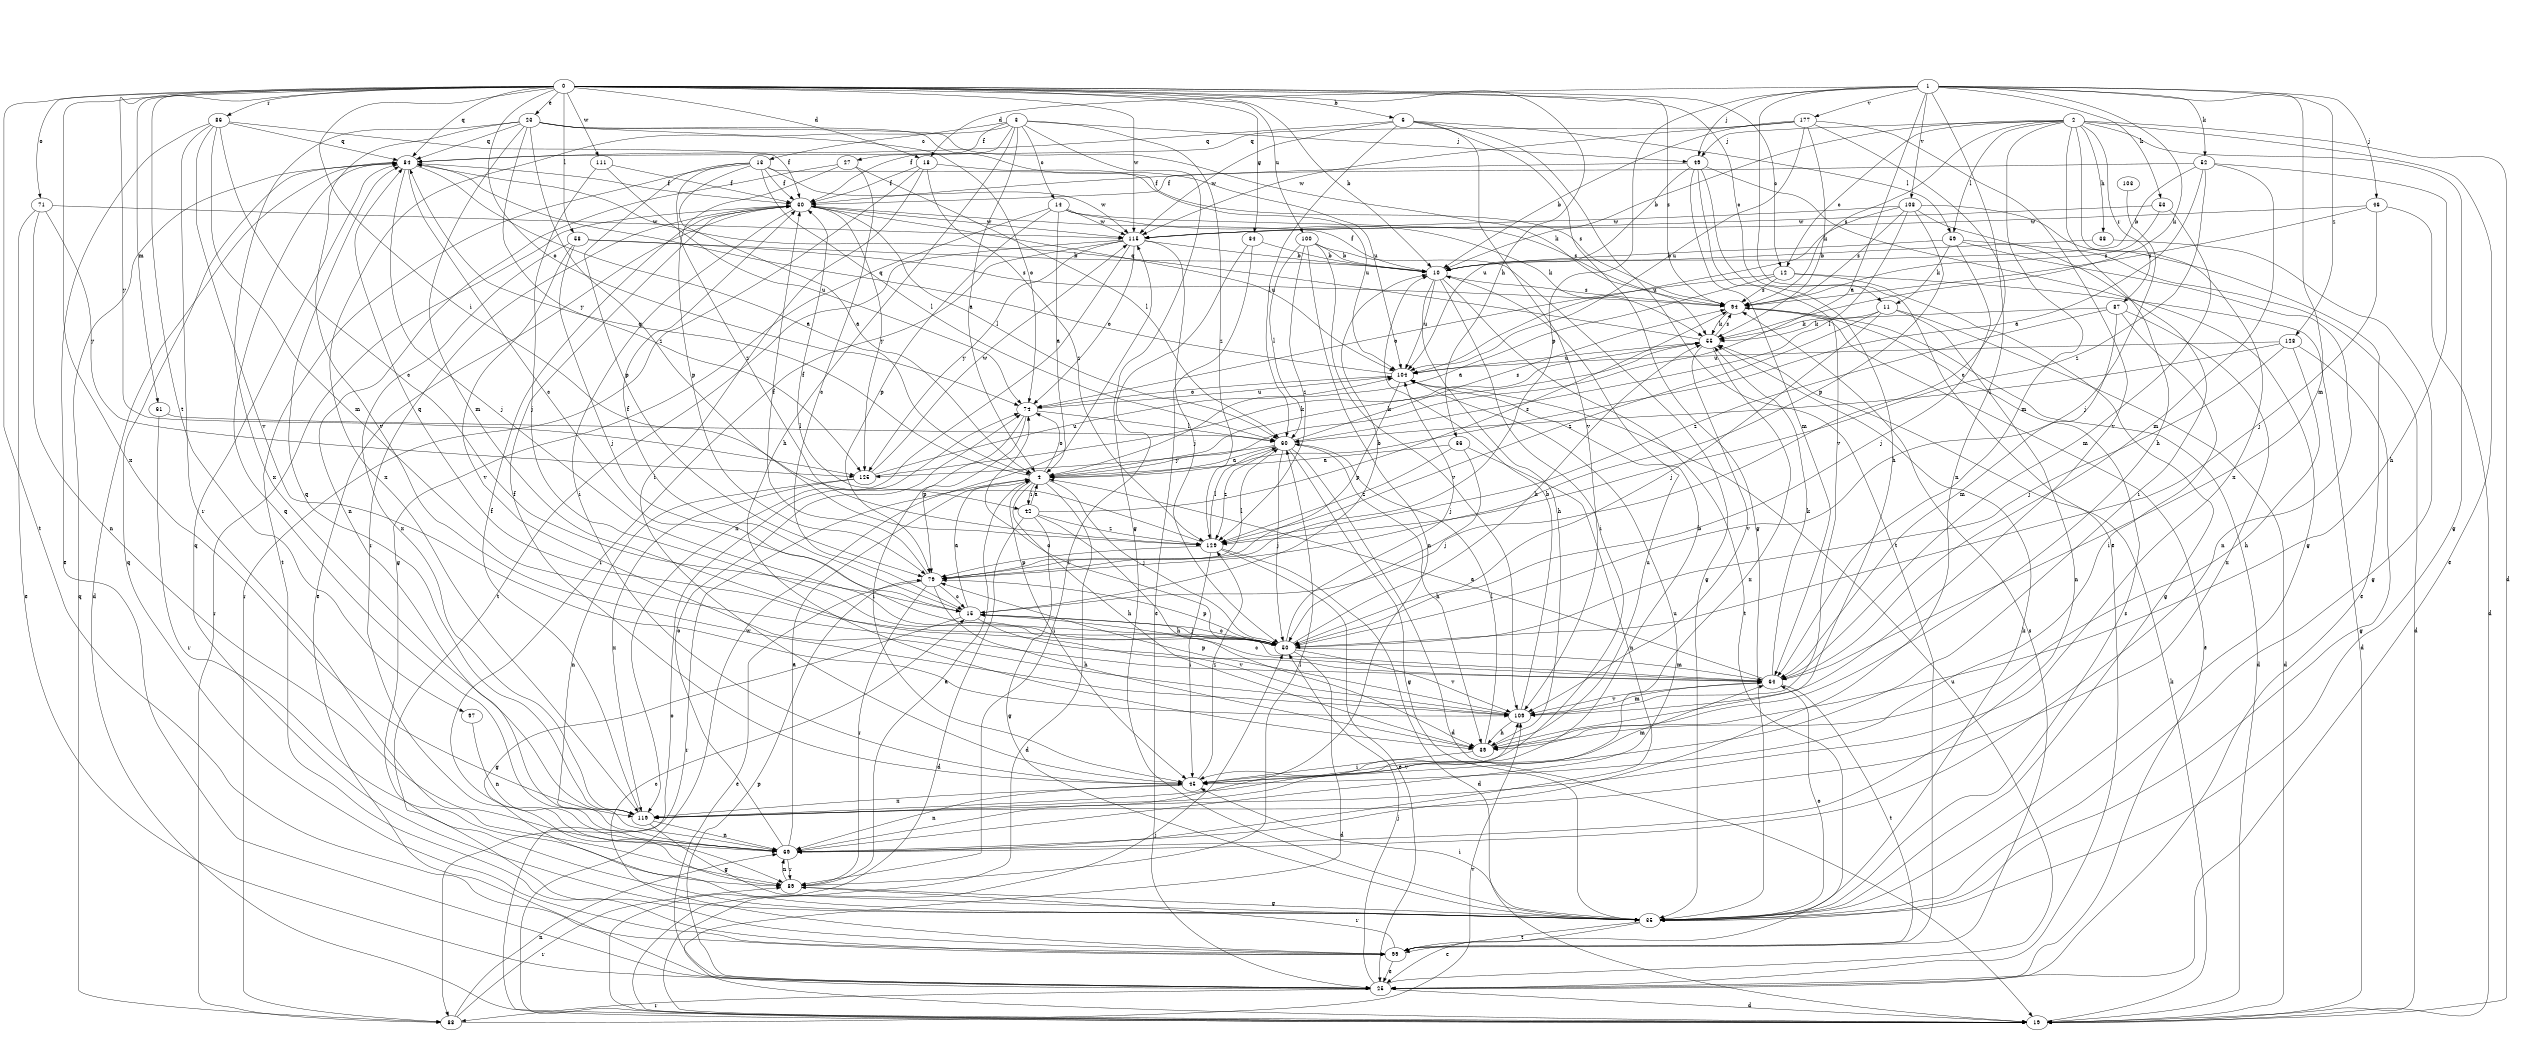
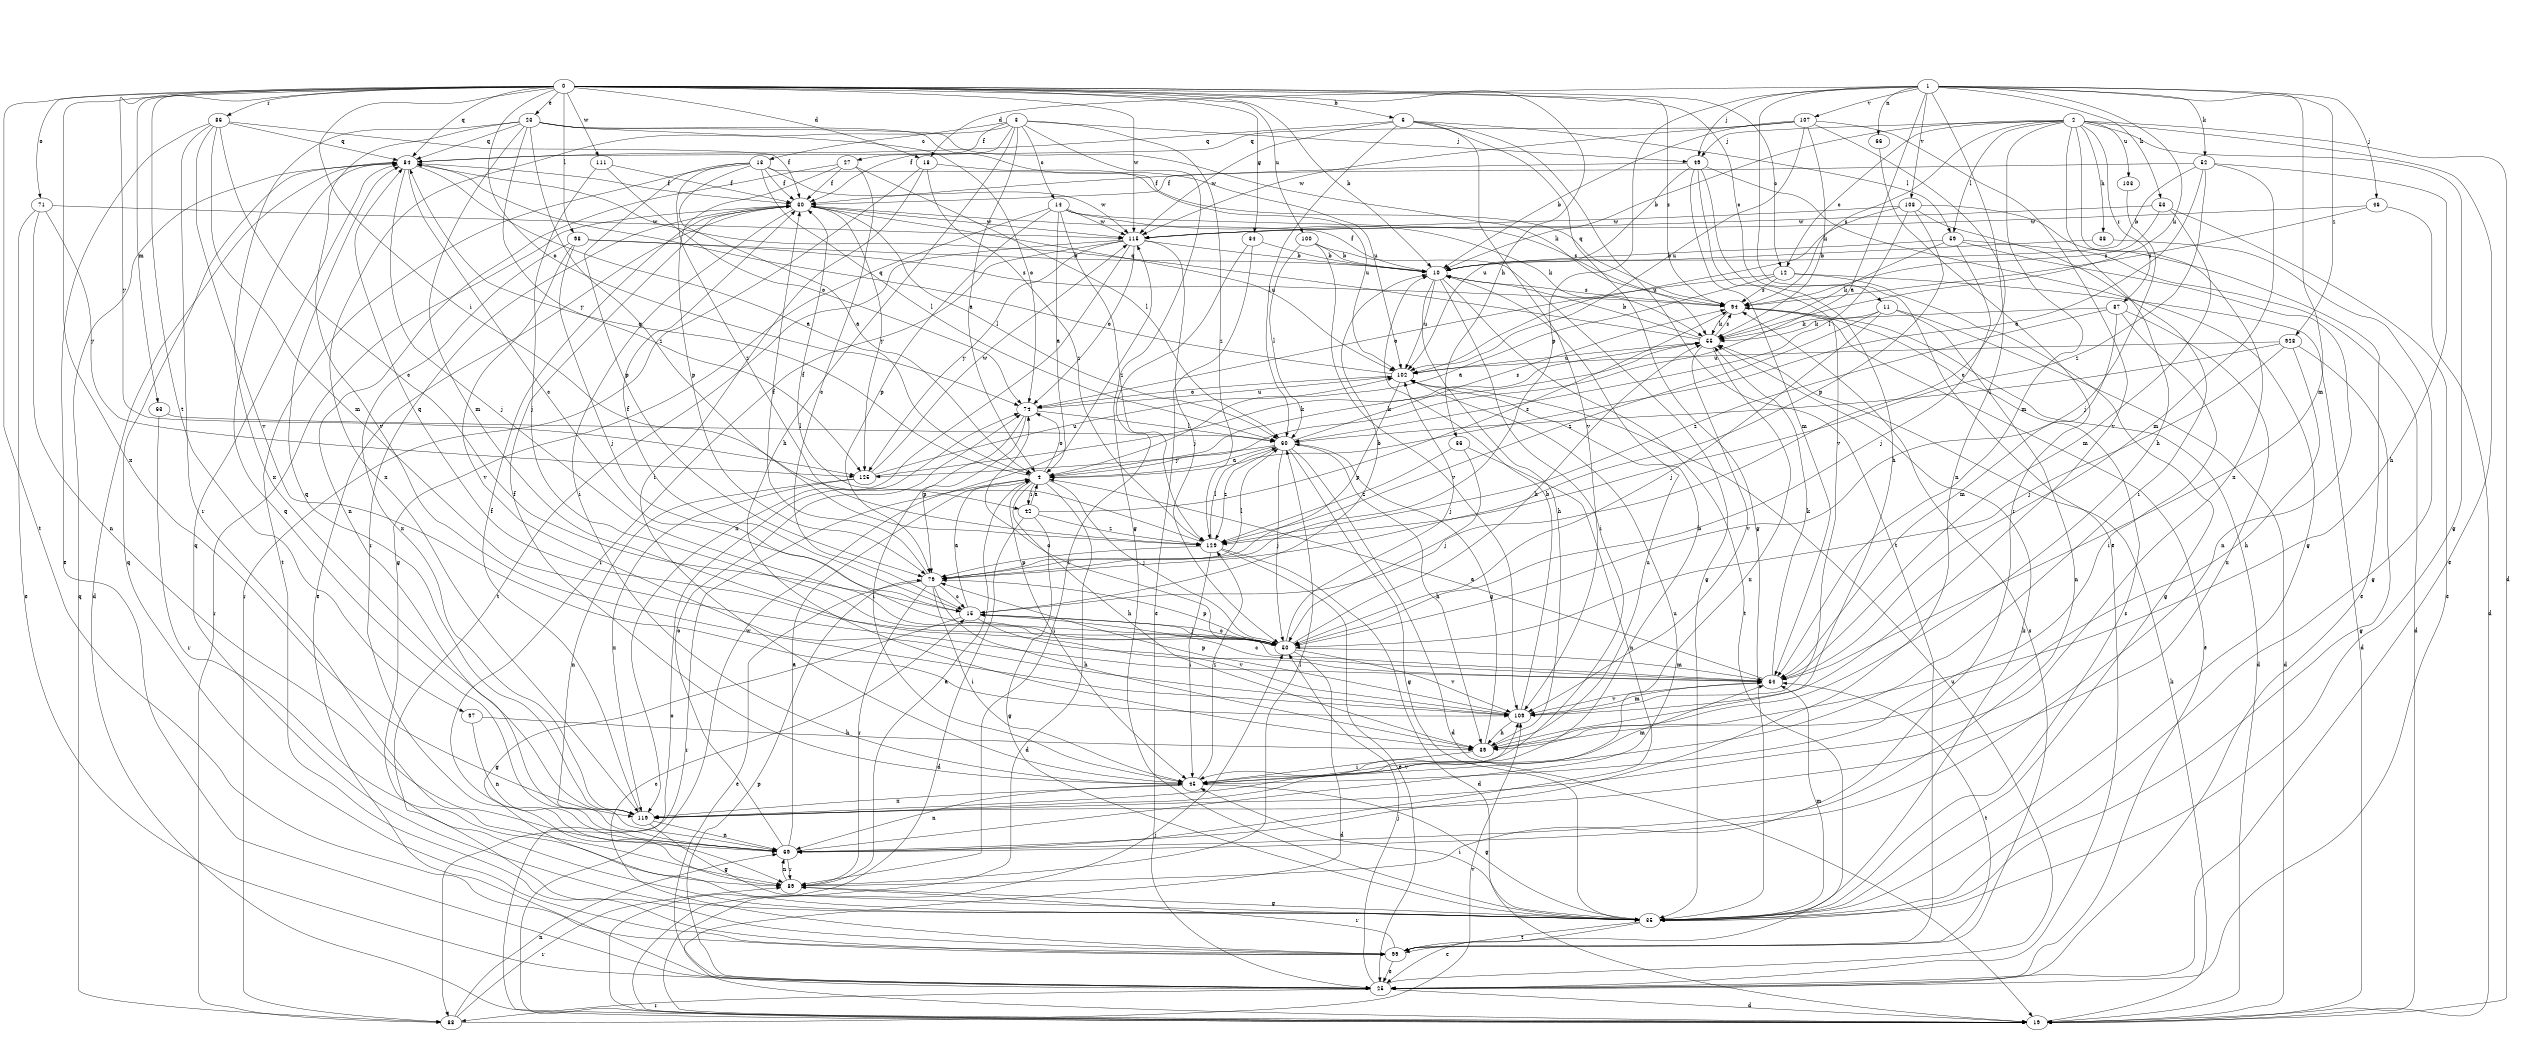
node "177": label "177" -> "107"
edge "2" -> "103": added, label "u"
node "66": added
edge "18" -> "30": now "27" -> "30"
node "58": label "58" -> "98"
edge "13" -> "94": label "s" -> "q"
edge "108" -> "94": removed, label "s"
edge "59" -> "11": now "59" -> "55"
edge "111" -> "74": label "u" -> "o"
edge "55" -> "10": added, label "b"
node "128": label "128" -> "928"
node "104": label "104" -> "102"
edge "100" -> "129": now "14" -> "129"
node "61": label "61" -> "63"
edge "36" -> "4": removed, label "a"
edge "46" -> "50": removed, label "j"
edge "39" -> "60": label "l" -> "g"
edge "42" -> "39": now "97" -> "39"
edge "79" -> "45": added, label "i"
edge "100" -> "69": removed, label "n"
edge "35" -> "64": label "o" -> "m"
edge "45" -> "35": added, label "g"
edge "53" -> "25": added, label "e"
edge "64" -> "99": reversed
